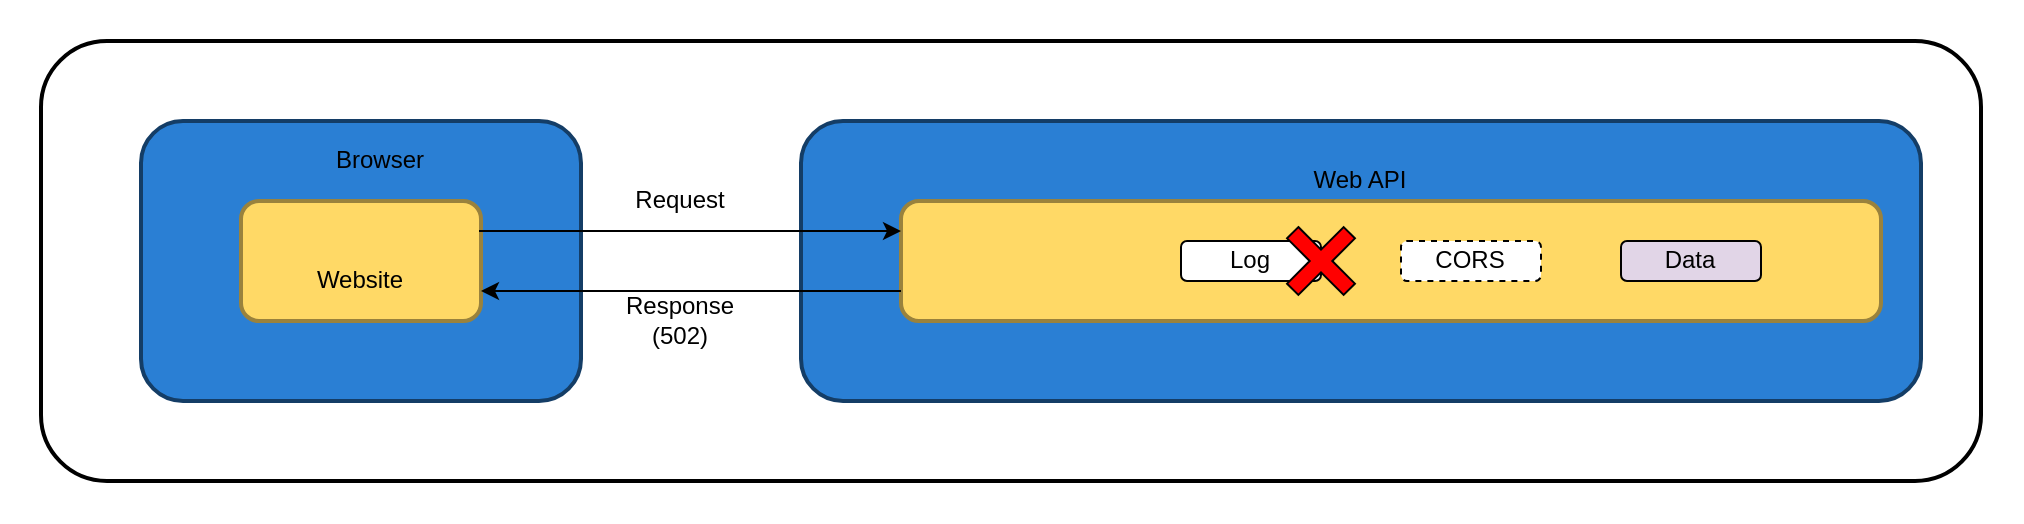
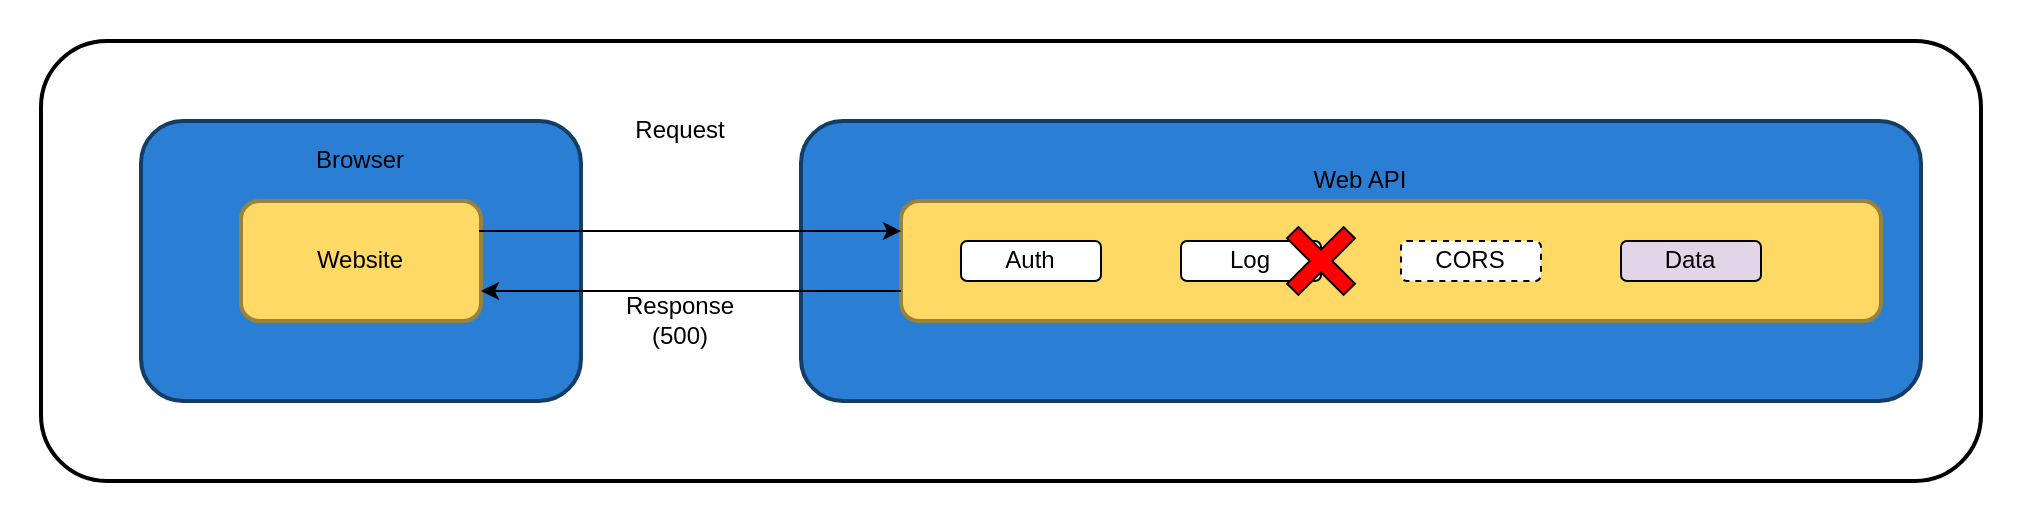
node "Browser": moved (381, 161) -> (361, 161)
node "Request": moved (681, 201) -> (681, 131)
node "Auth": added
node "Website": moved (361, 281) -> (361, 261)
node "Response (502)": label "Response (502)" -> "Response (500)"
